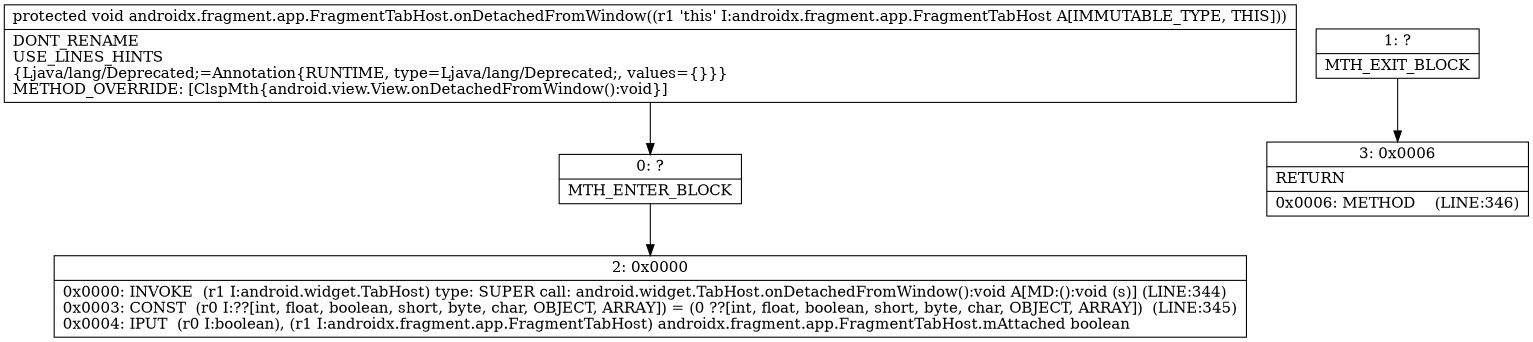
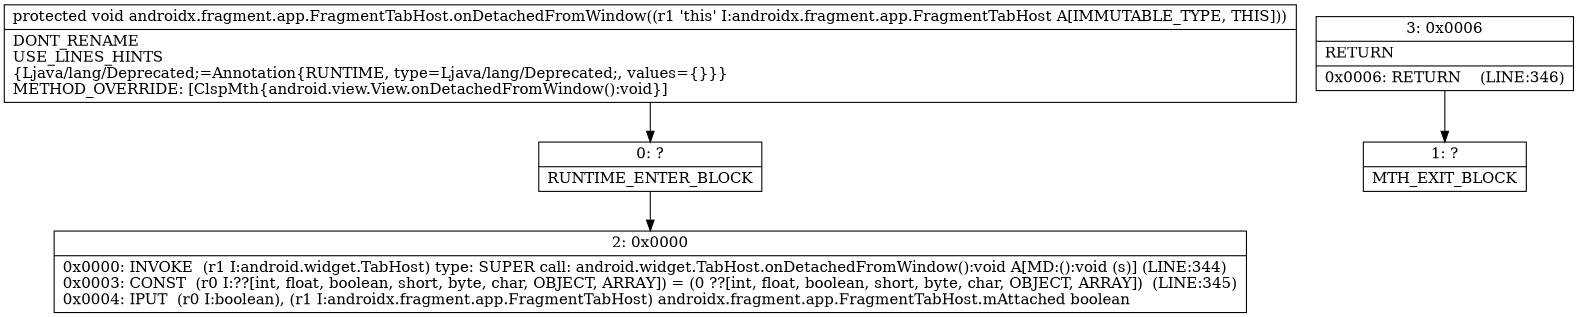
edge "1: ?" -> "3: 0x0006": reversed
node "0: ?": text "MTH_ENTER_BLOCK" -> "RUNTIME_ENTER_BLOCK"
node "3: 0x0006": text "0x0006: METHOD    (LINE:346)" -> "0x0006: RETURN    (LINE:346)"
